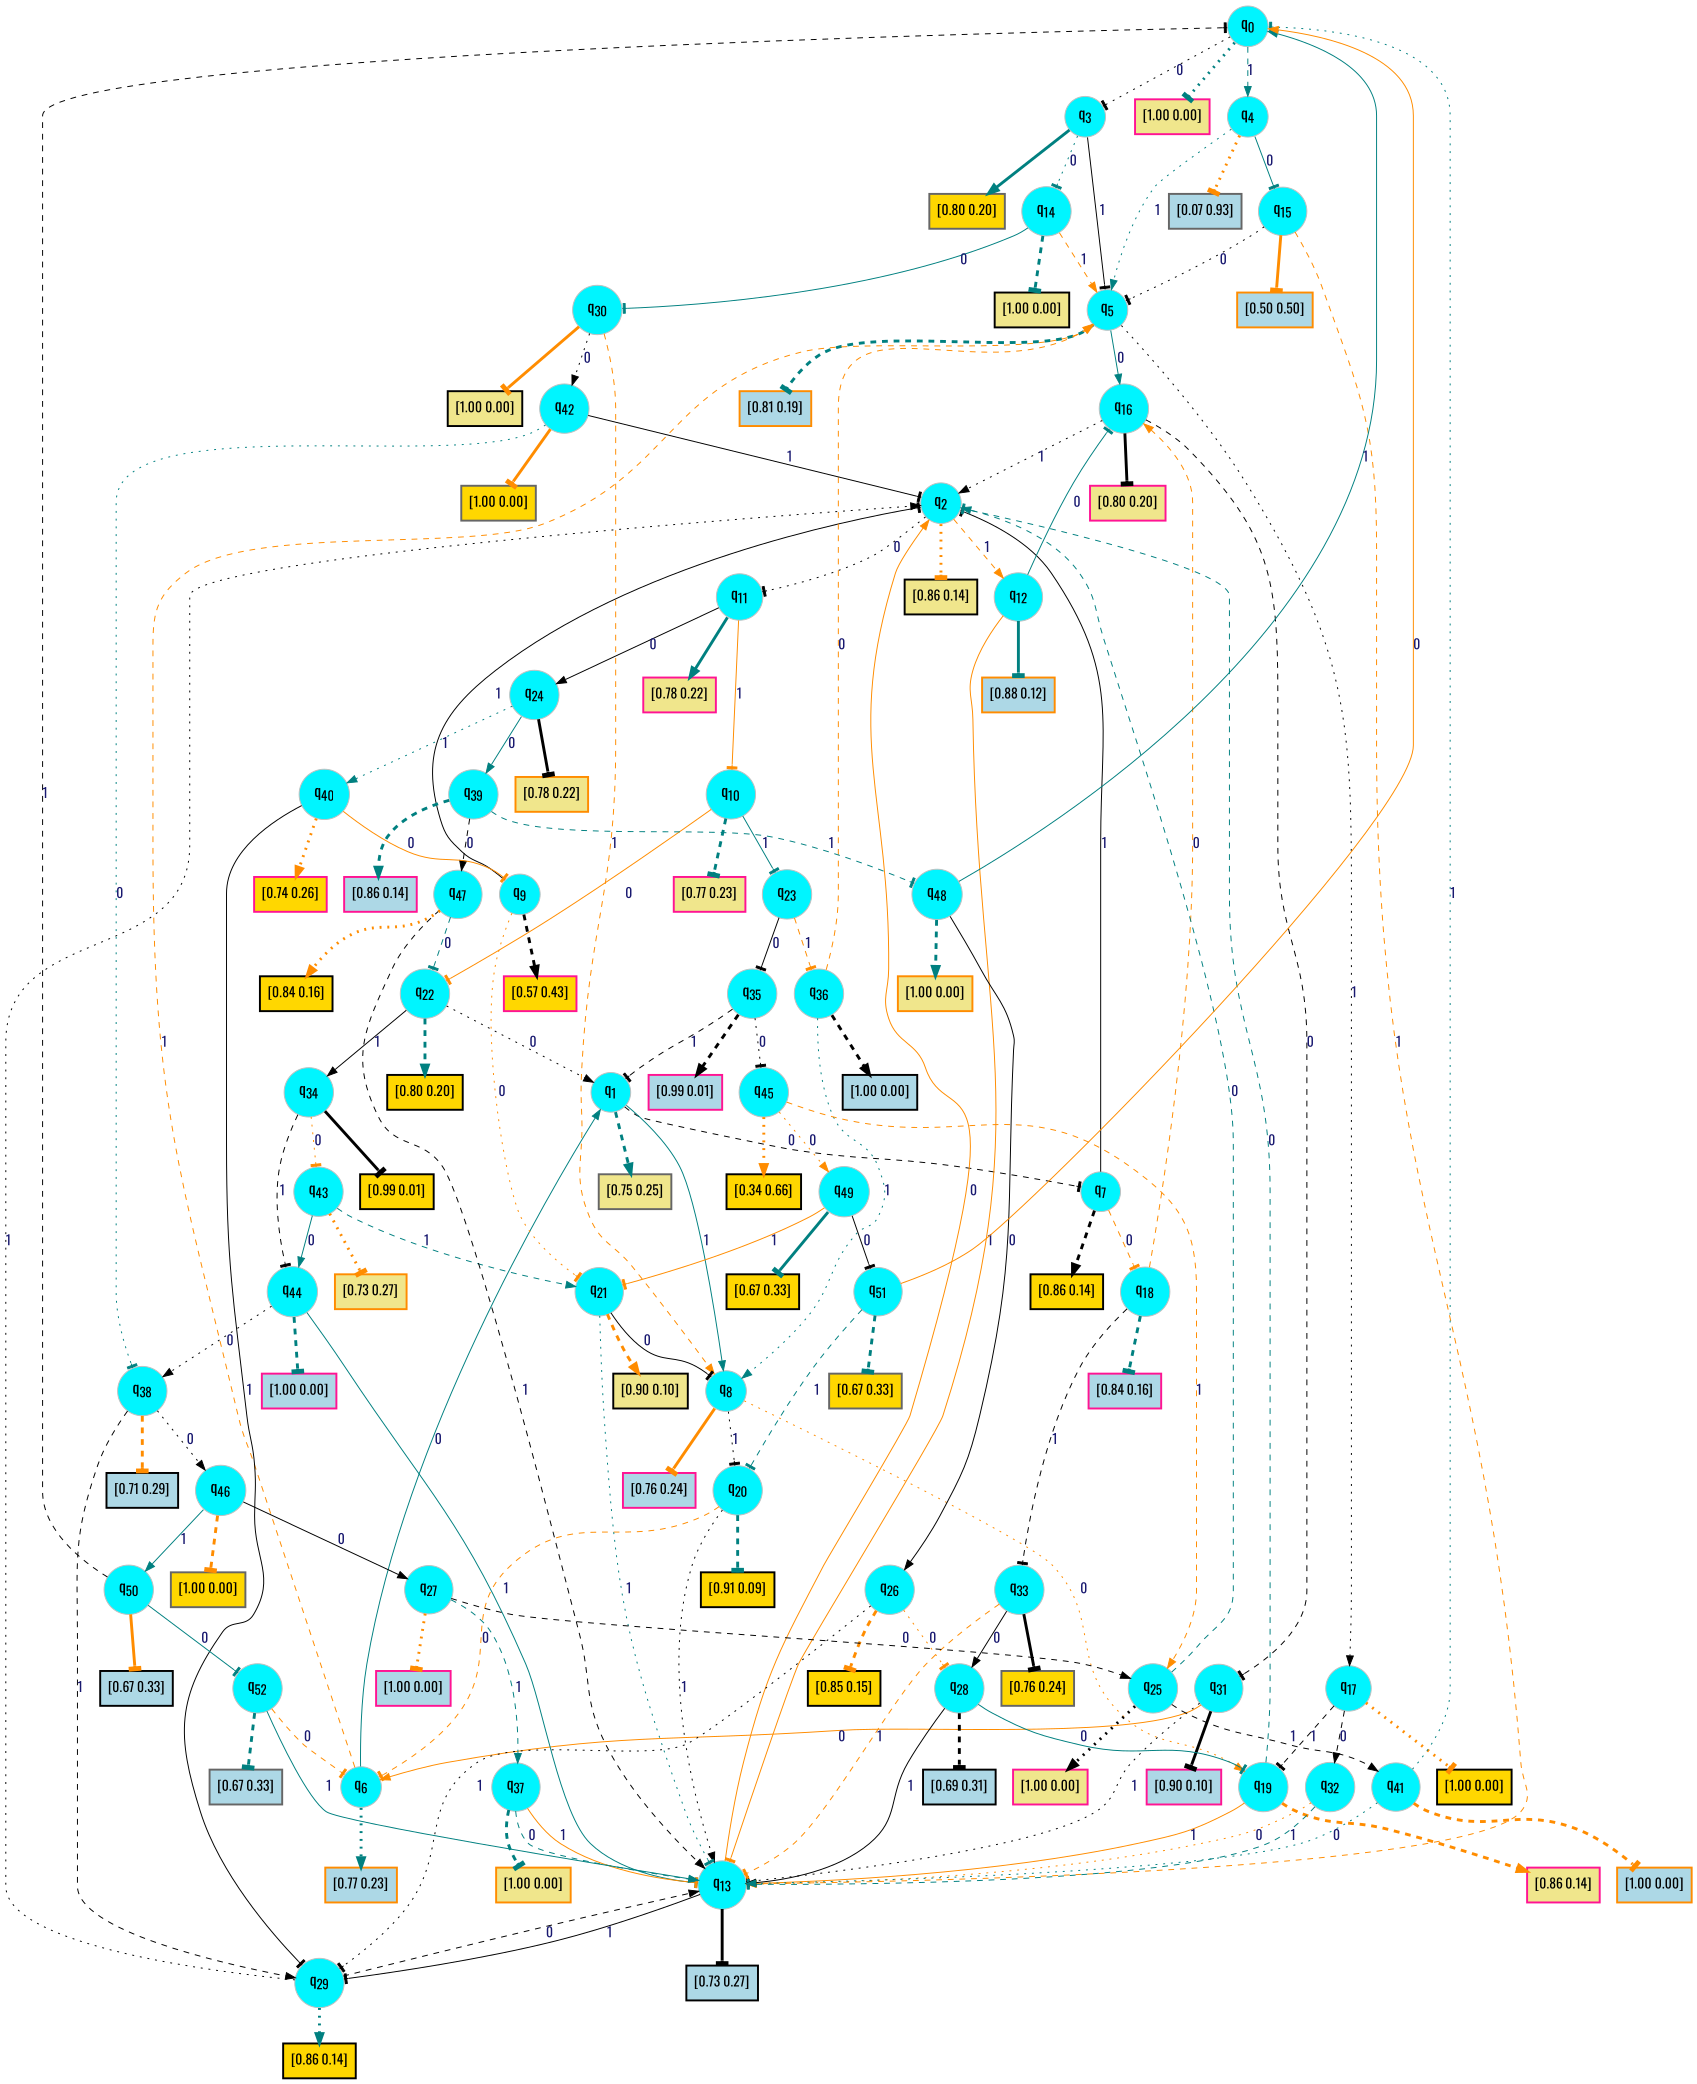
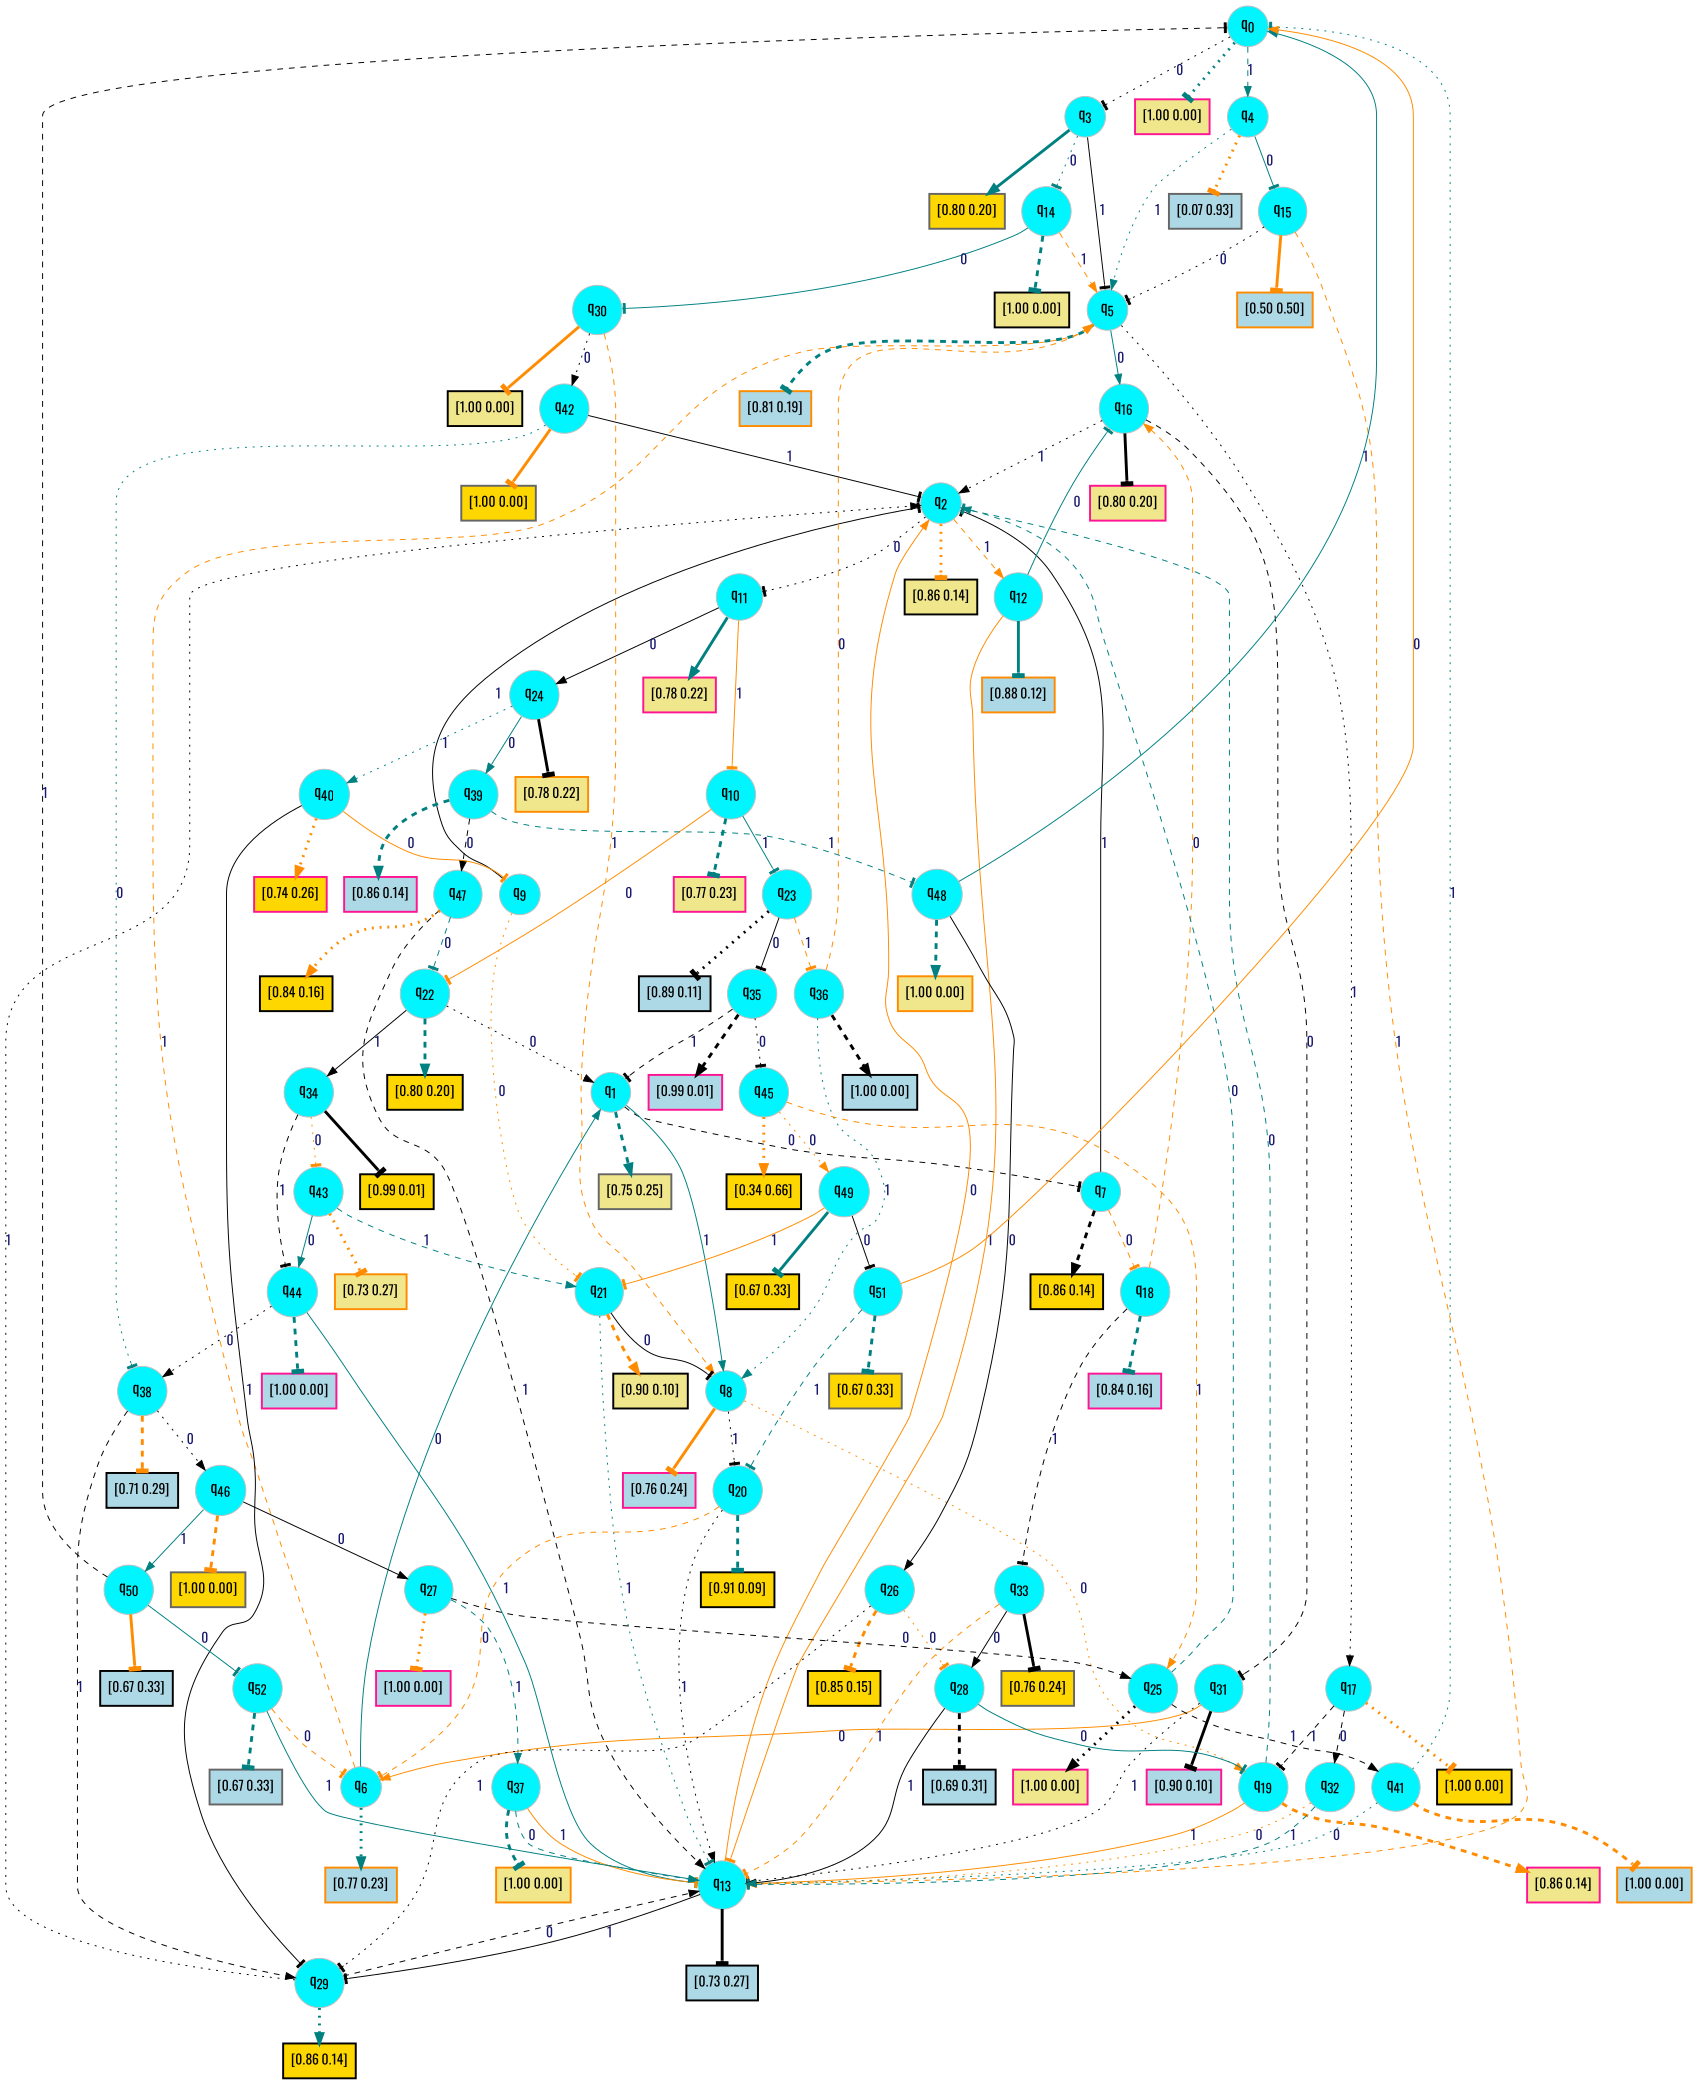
node "[0.57 0.43]": removed
node "[0.89 0.11]": added
